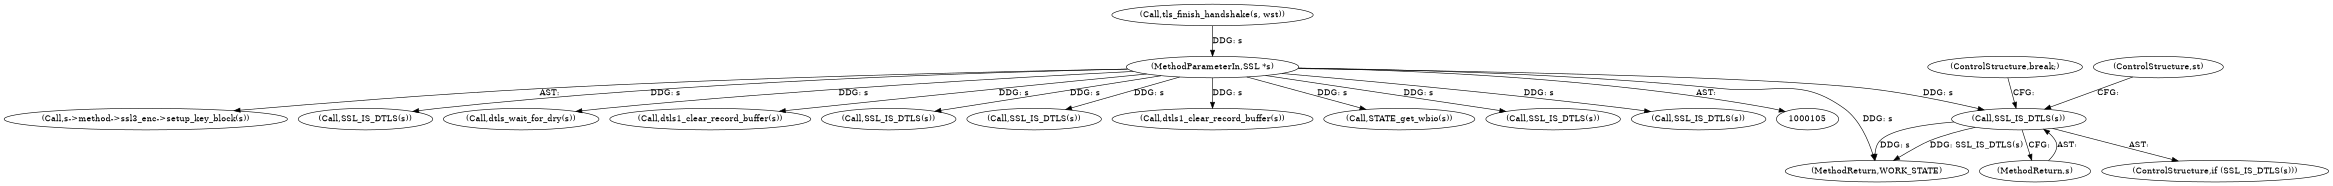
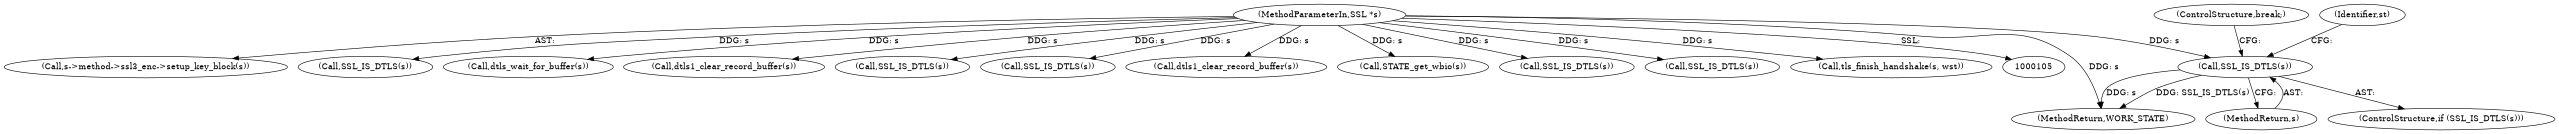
edge "(Call,tls_finish_handshake(s, wst))" -> "(MethodParameterIn,SSL *s)": reversed
node "(ControlStructure,st)": label "(ControlStructure,st)" -> "(Identifier,st)"
edge "(MethodParameterIn,SSL *s)" -> "1000105": label "AST: " -> "SSL: "
node "(Call,dtls_wait_for_dry(s))": label "(Call,dtls_wait_for_dry(s))" -> "(Call,dtls_wait_for_buffer(s))"
